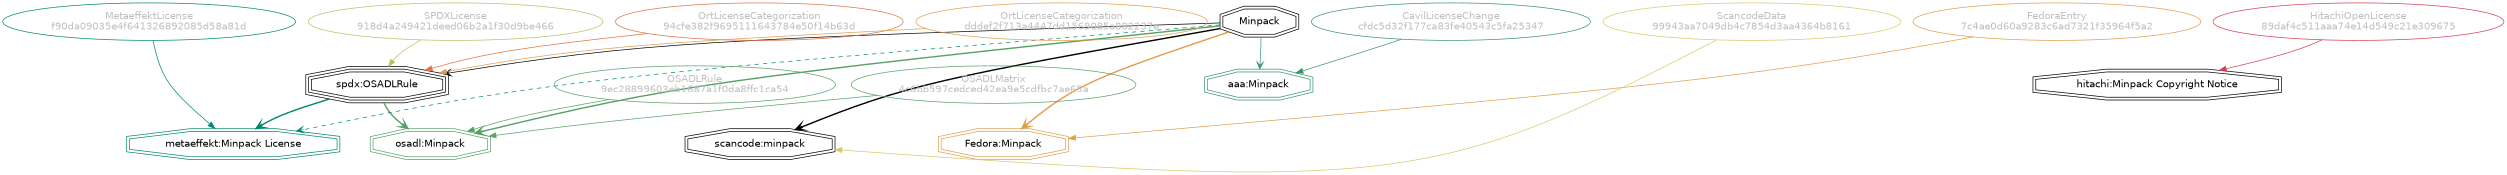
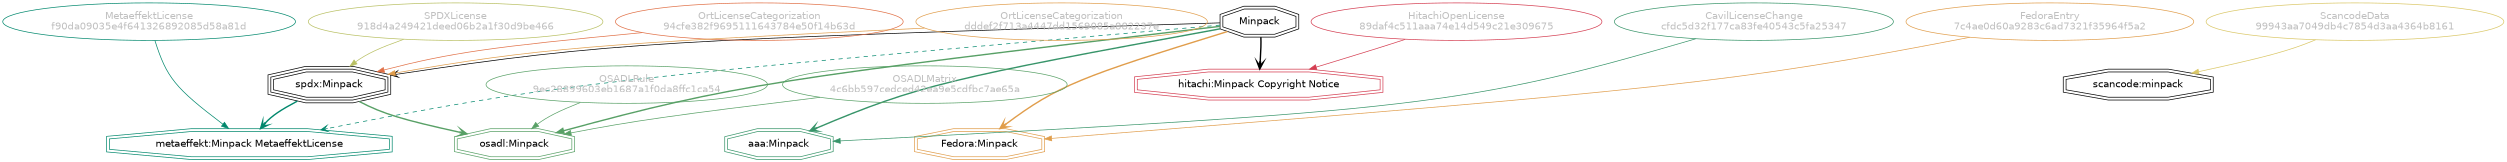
edge "Minpack" -> "aaa:Minpack": style solid -> bold
edge "Minpack" -> "osadl:Minpack": arrowhead vee -> normal
edge "Minpack" -> "scancode:minpack": now "Minpack" -> "hitachi:Minpack Copyright Notice"
node "spdx:OSADLRule": label "spdx:OSADLRule" -> "spdx:Minpack"
node "hitachi:Minpack Copyright Notice": color black -> #d43d51
node "metaeffekt:Minpack License": label "metaeffekt:Minpack License" -> "metaeffekt:Minpack MetaeffektLicense"
